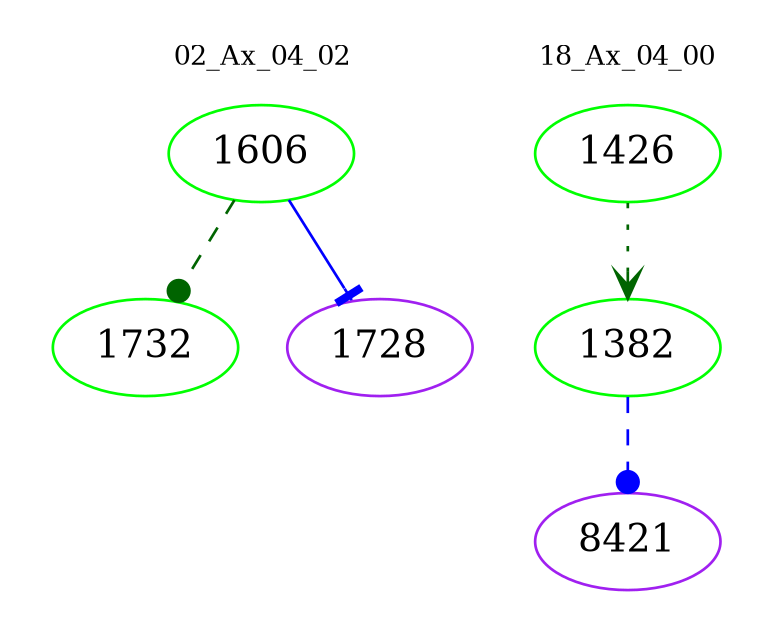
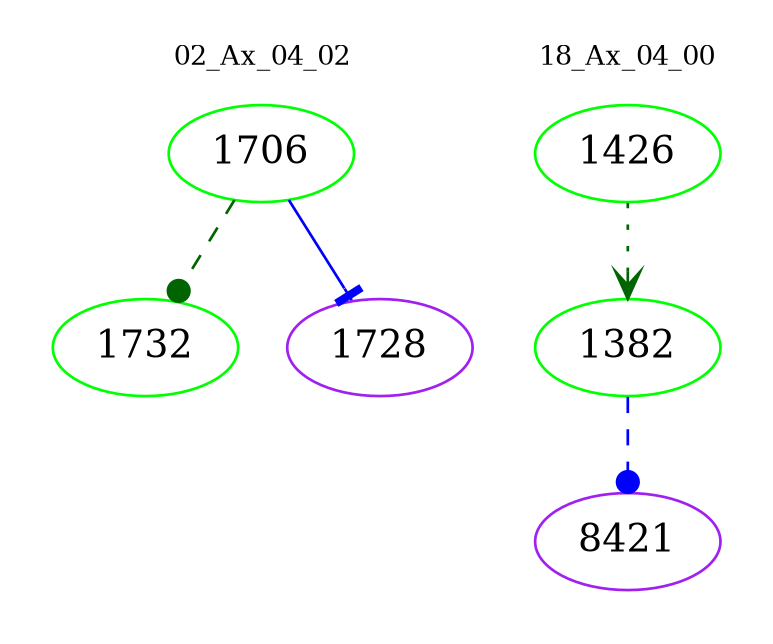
node "1606": label "1606" -> "1706"
